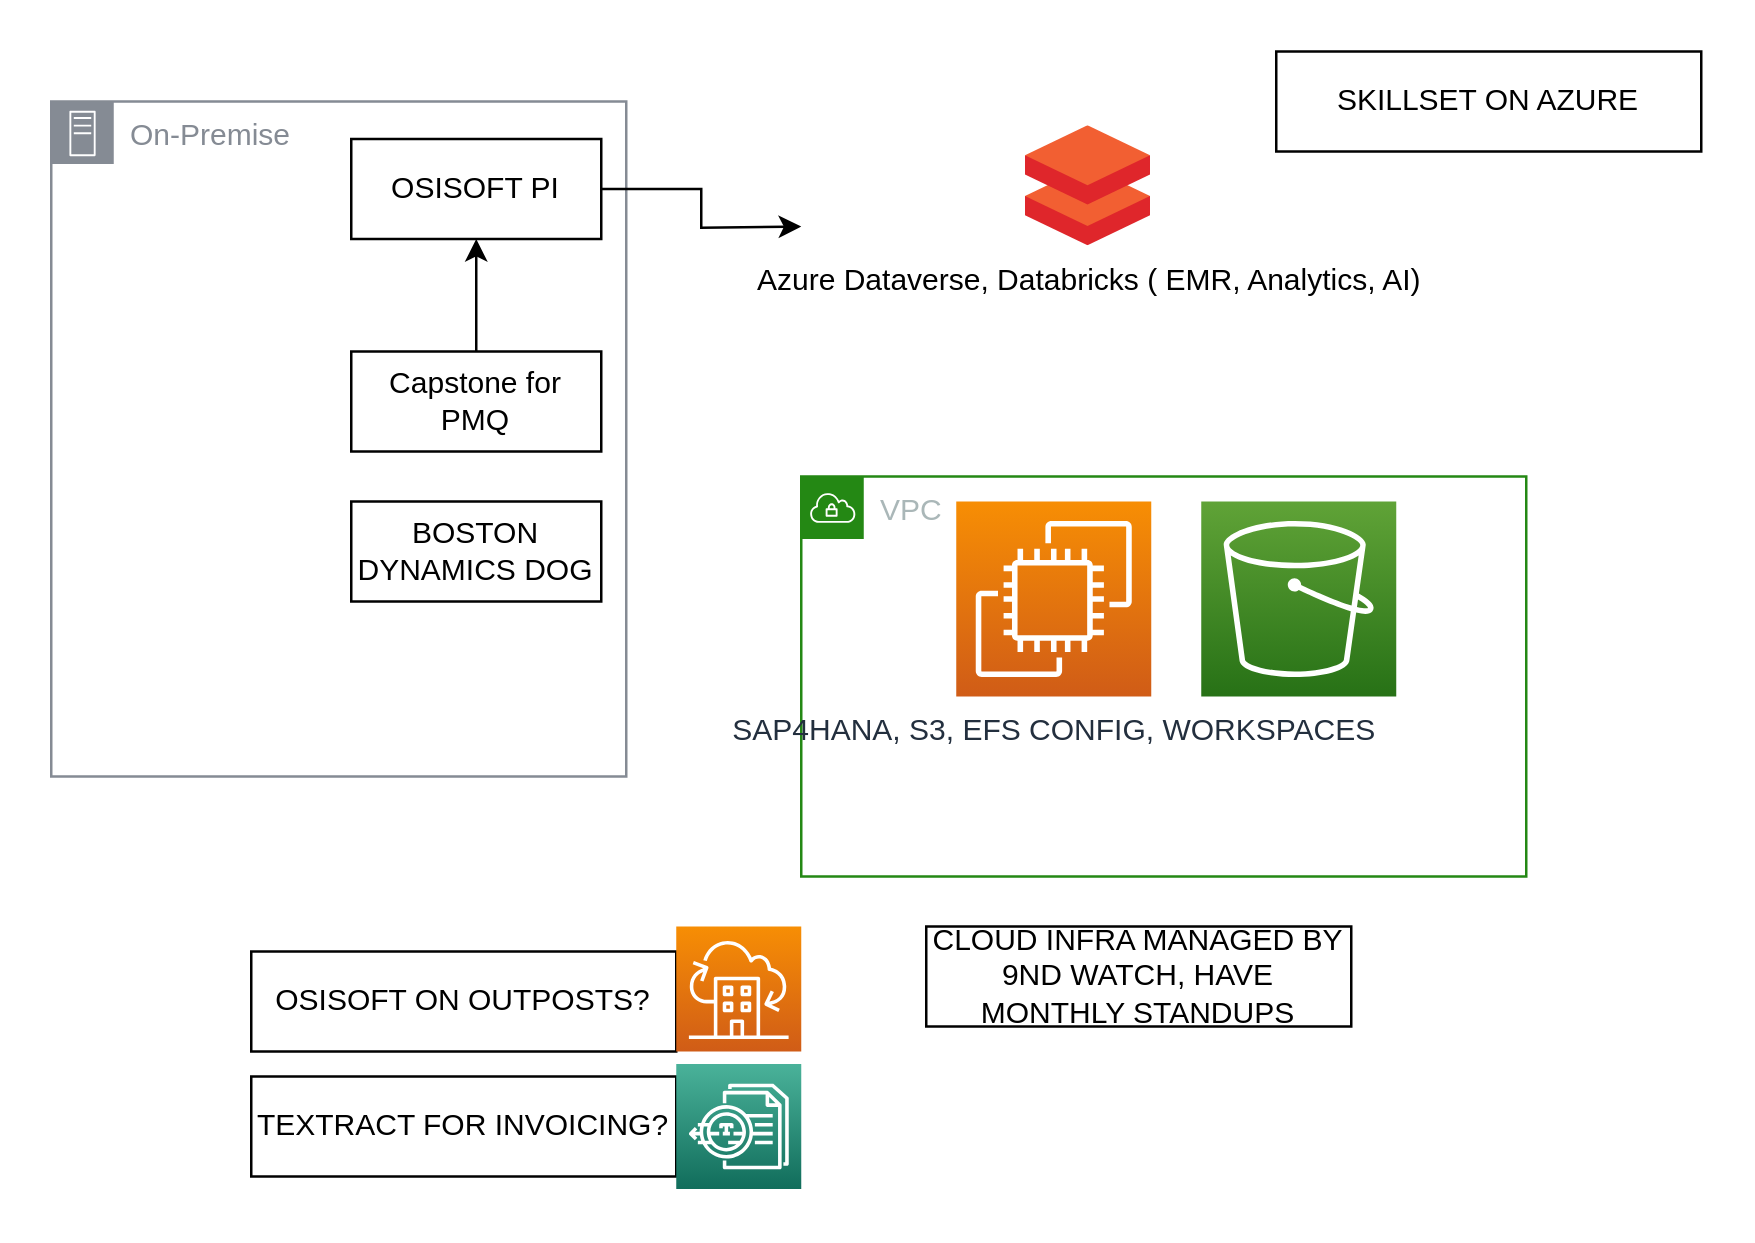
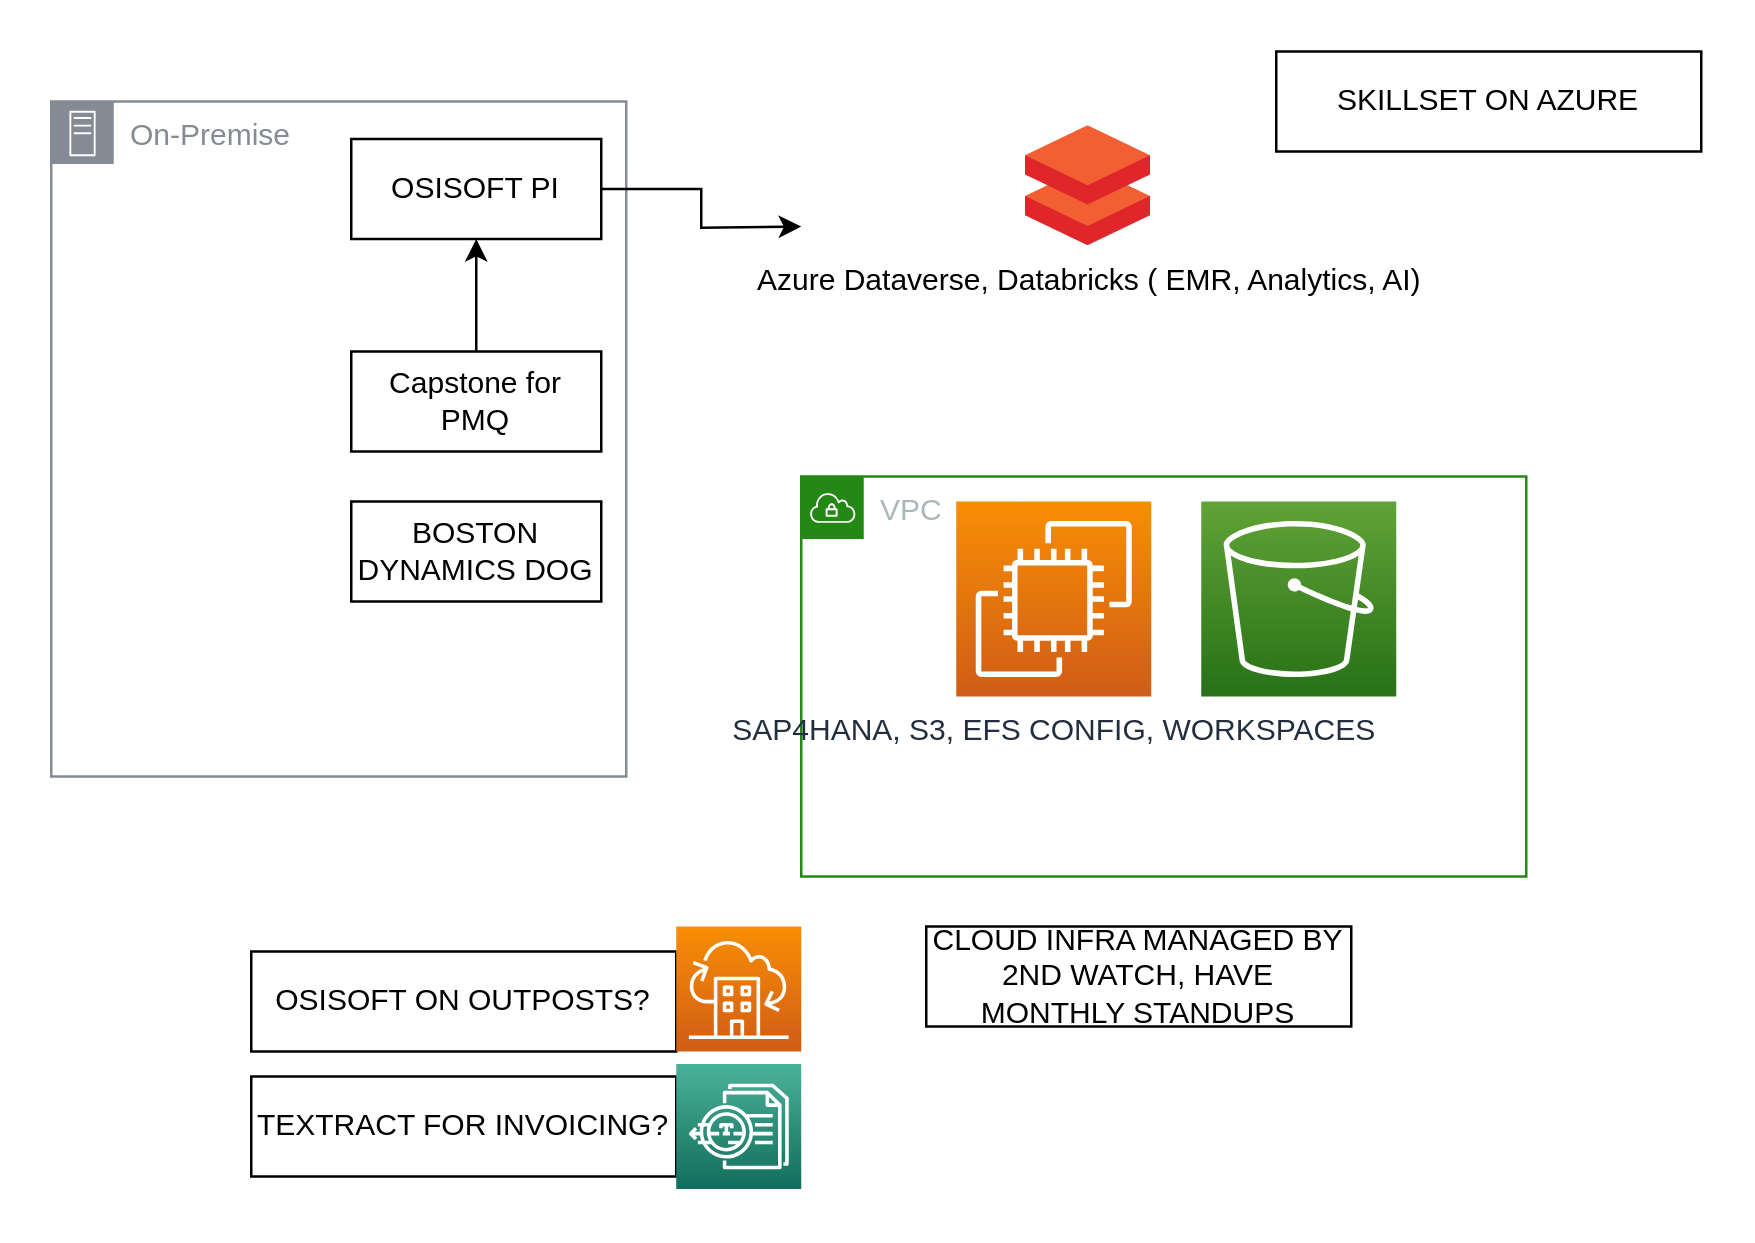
node "CLOUD INFRA MANAGED BY 9ND WATCH, HAVE MONTHLY STANDUPS": label "CLOUD INFRA MANAGED BY 9ND WATCH, HAVE MONTHLY STANDUPS" -> "CLOUD INFRA MANAGED BY 2ND WATCH, HAVE MONTHLY STANDUPS"
